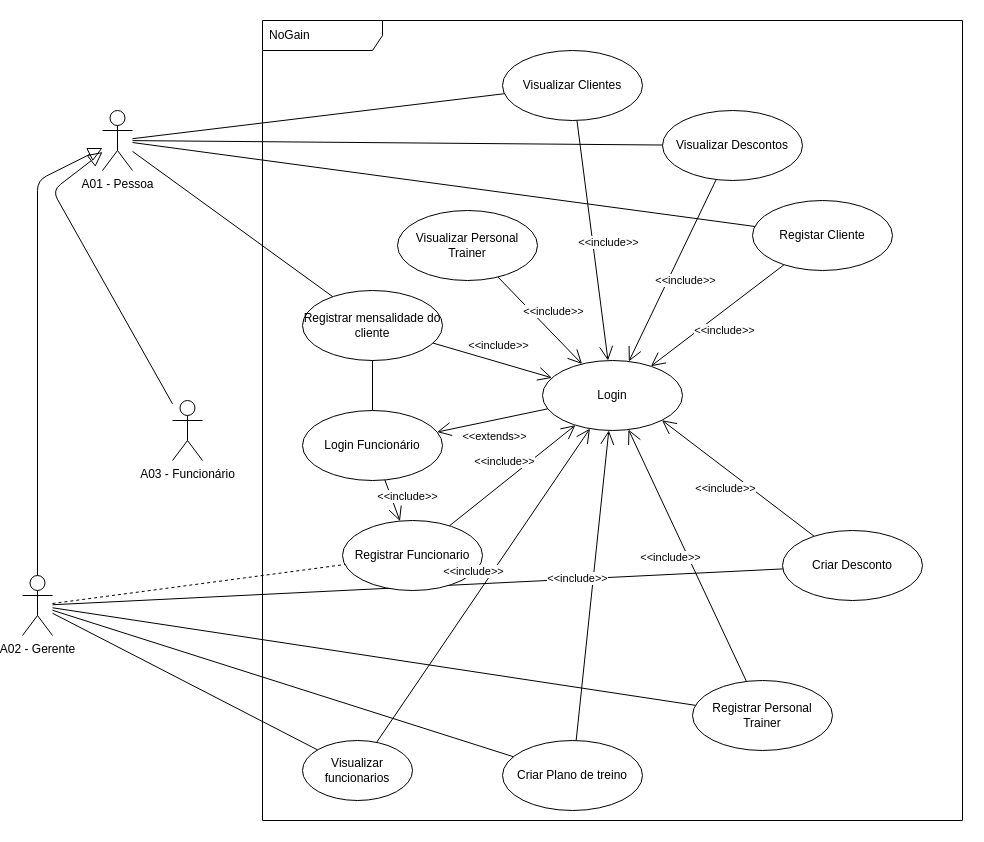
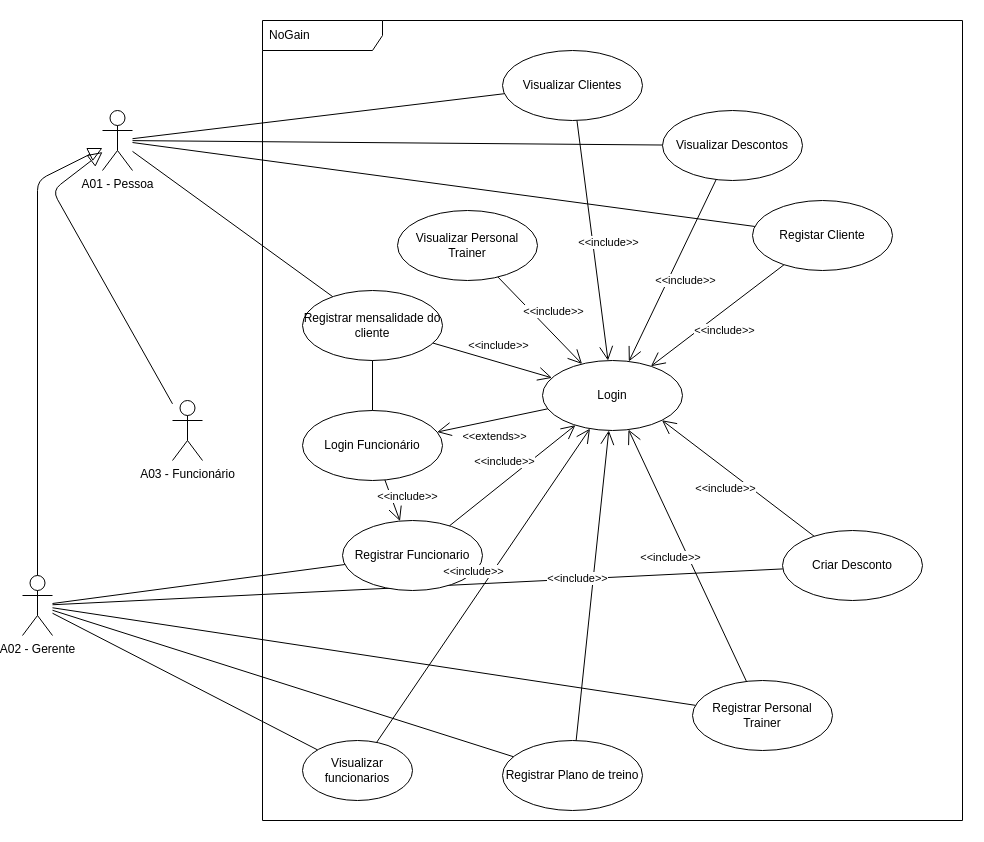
edge "Registrar Funcionario" -- "A02 - Gerente": style dashed -> solid
node "Criar Plano de treino": label "Criar Plano de treino" -> "Registrar Plano de treino"
